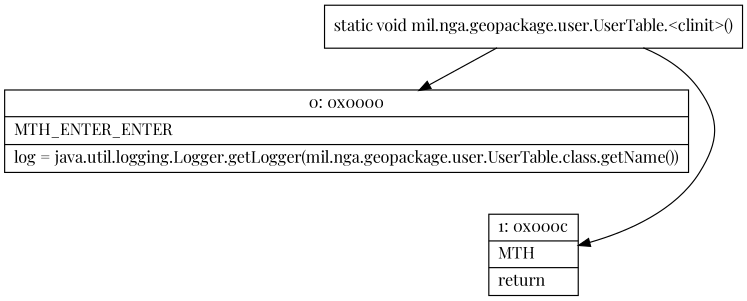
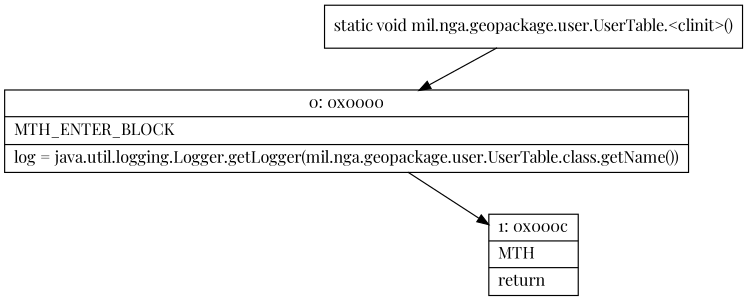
node "0: 0x0000": text "MTH_ENTER_ENTER" -> "MTH_ENTER_BLOCK"
edge "static void mil.nga.geopackage.user.UserTable.<clinit>()" -> "1: 0x000c": now "0: 0x0000" -> "1: 0x000c"
